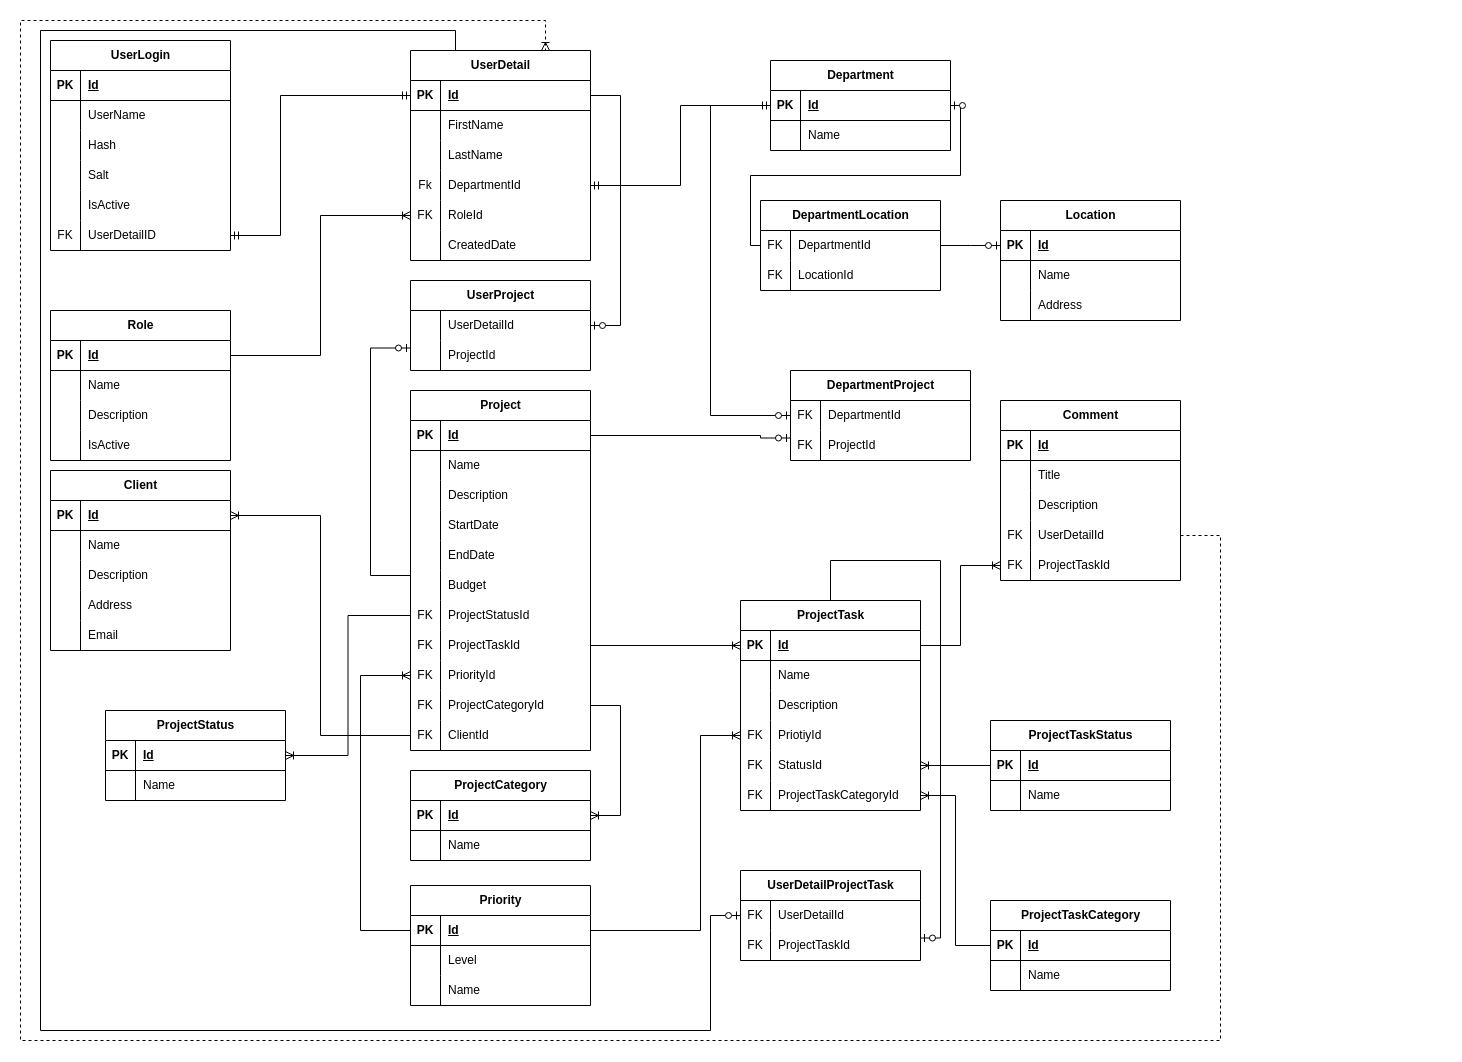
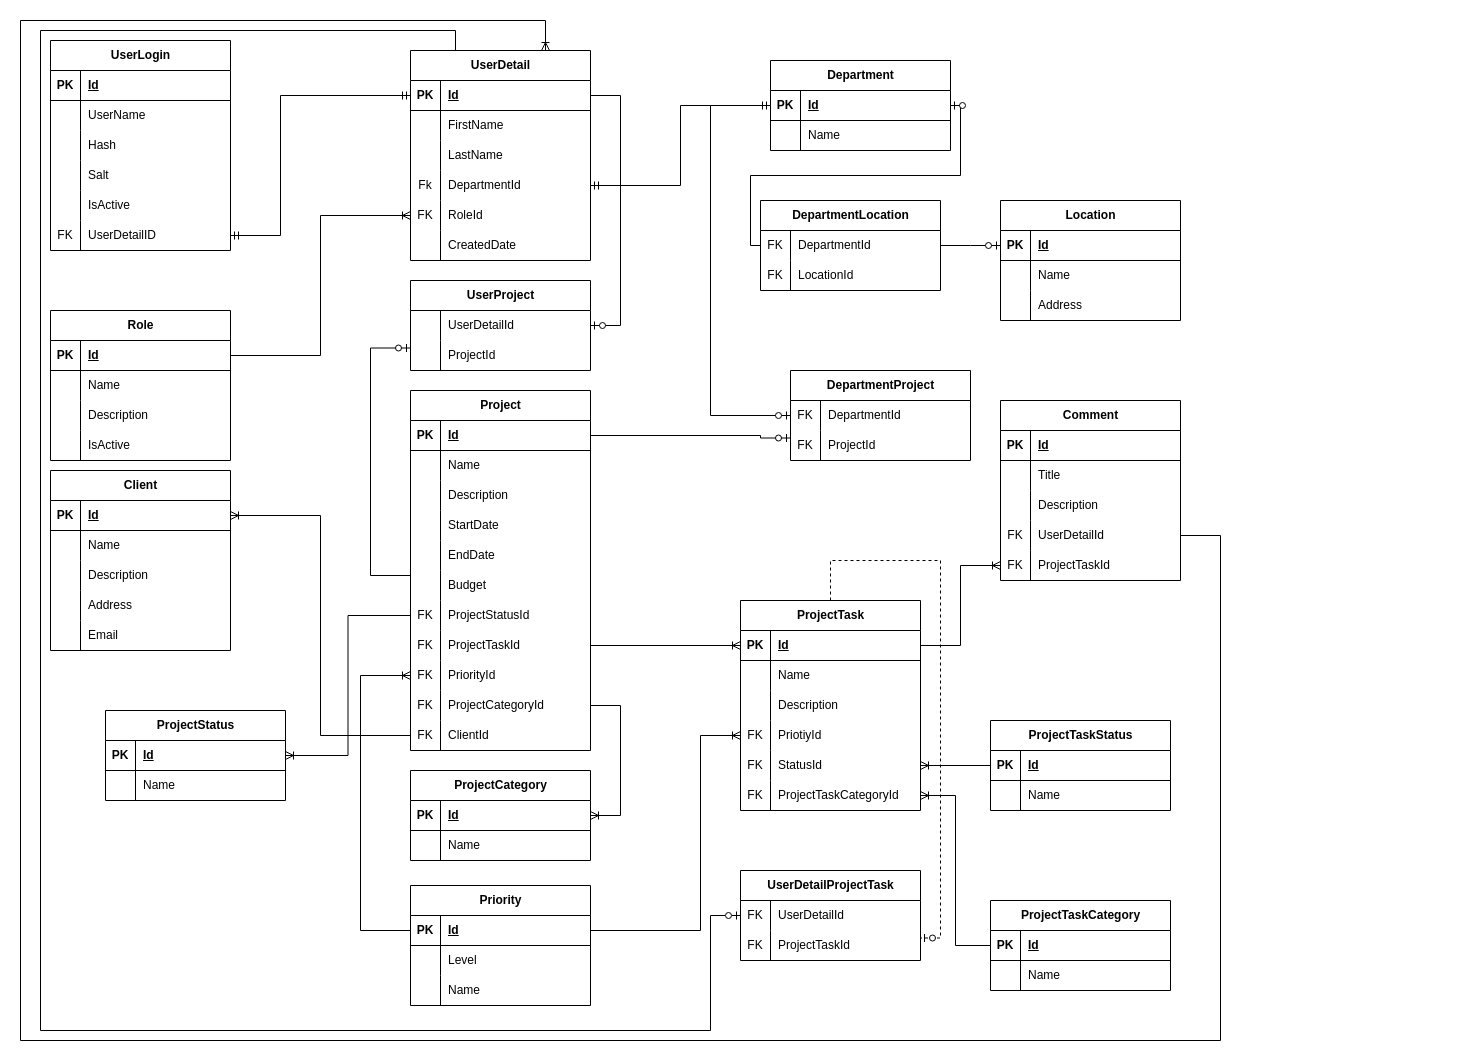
edge "ProjectTask" -> "UserDetailProjectTask": style solid -> dashed
edge "Comment" -> "UserDetail": style dashed -> solid
